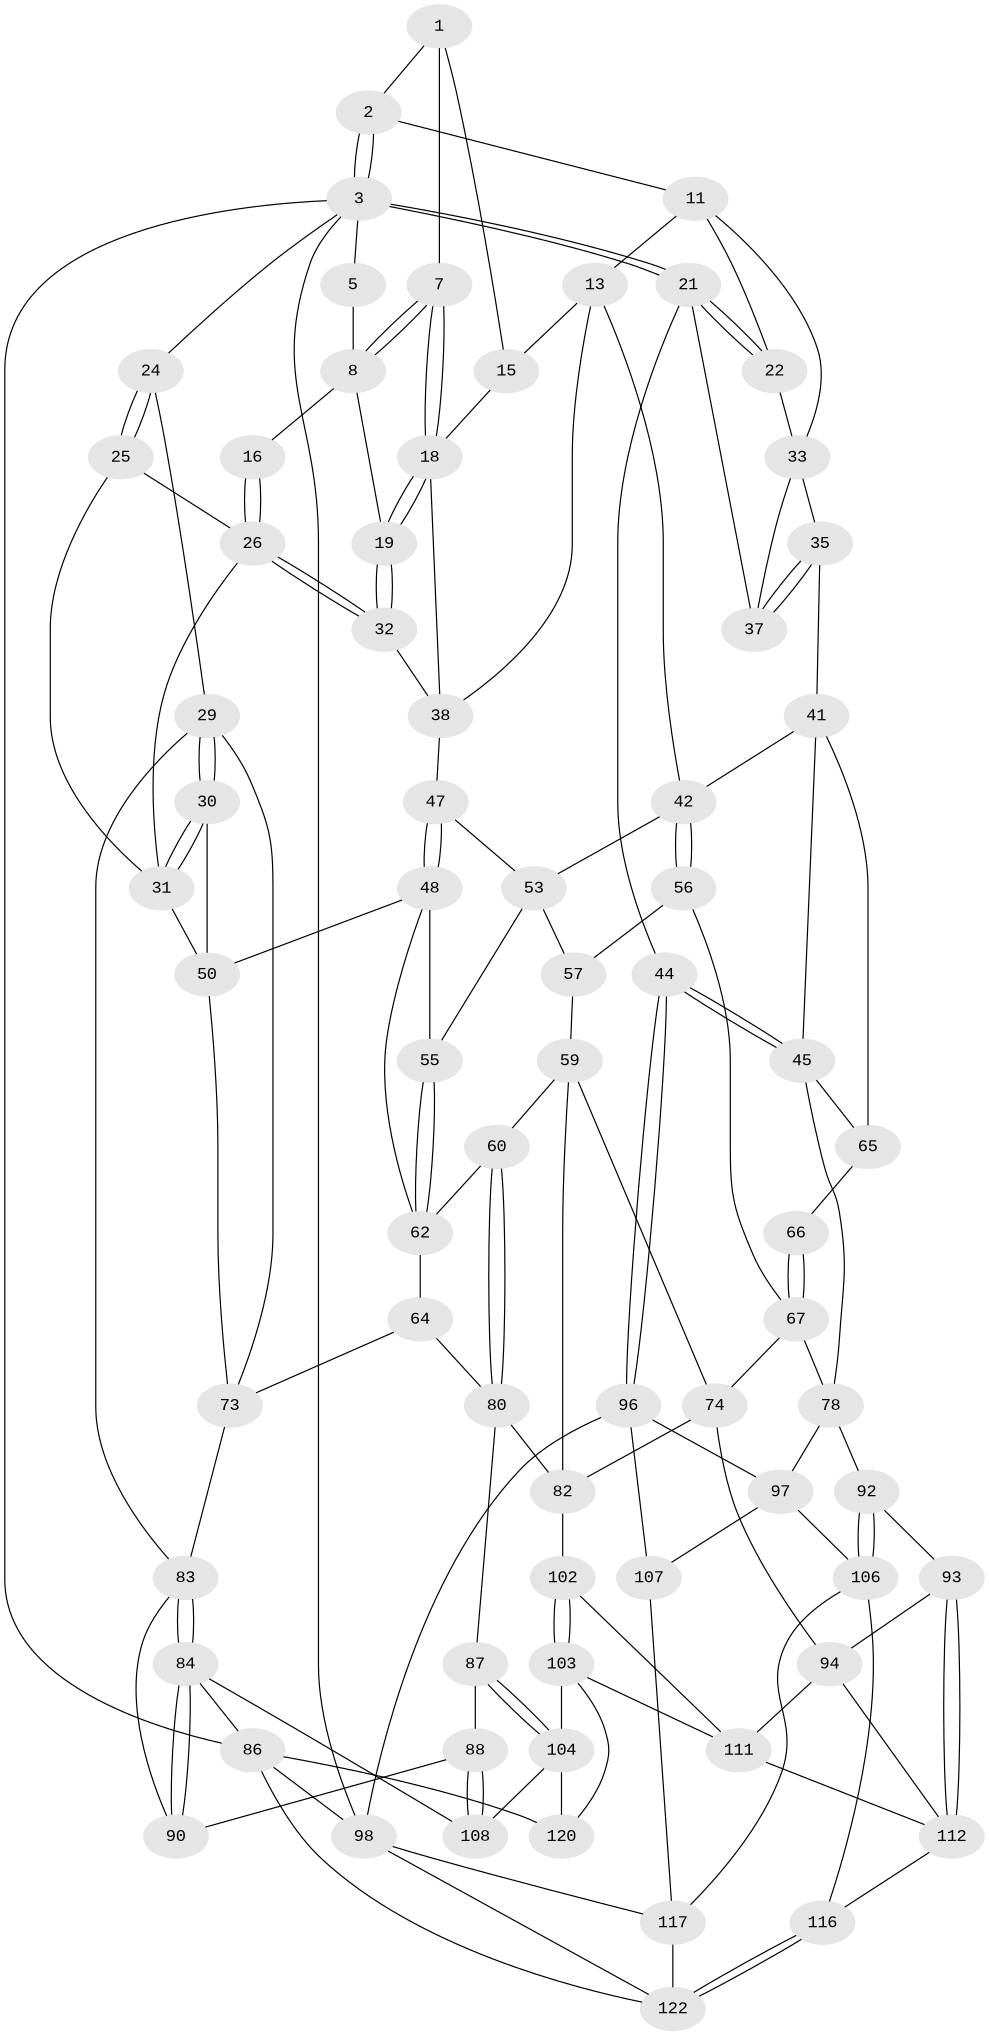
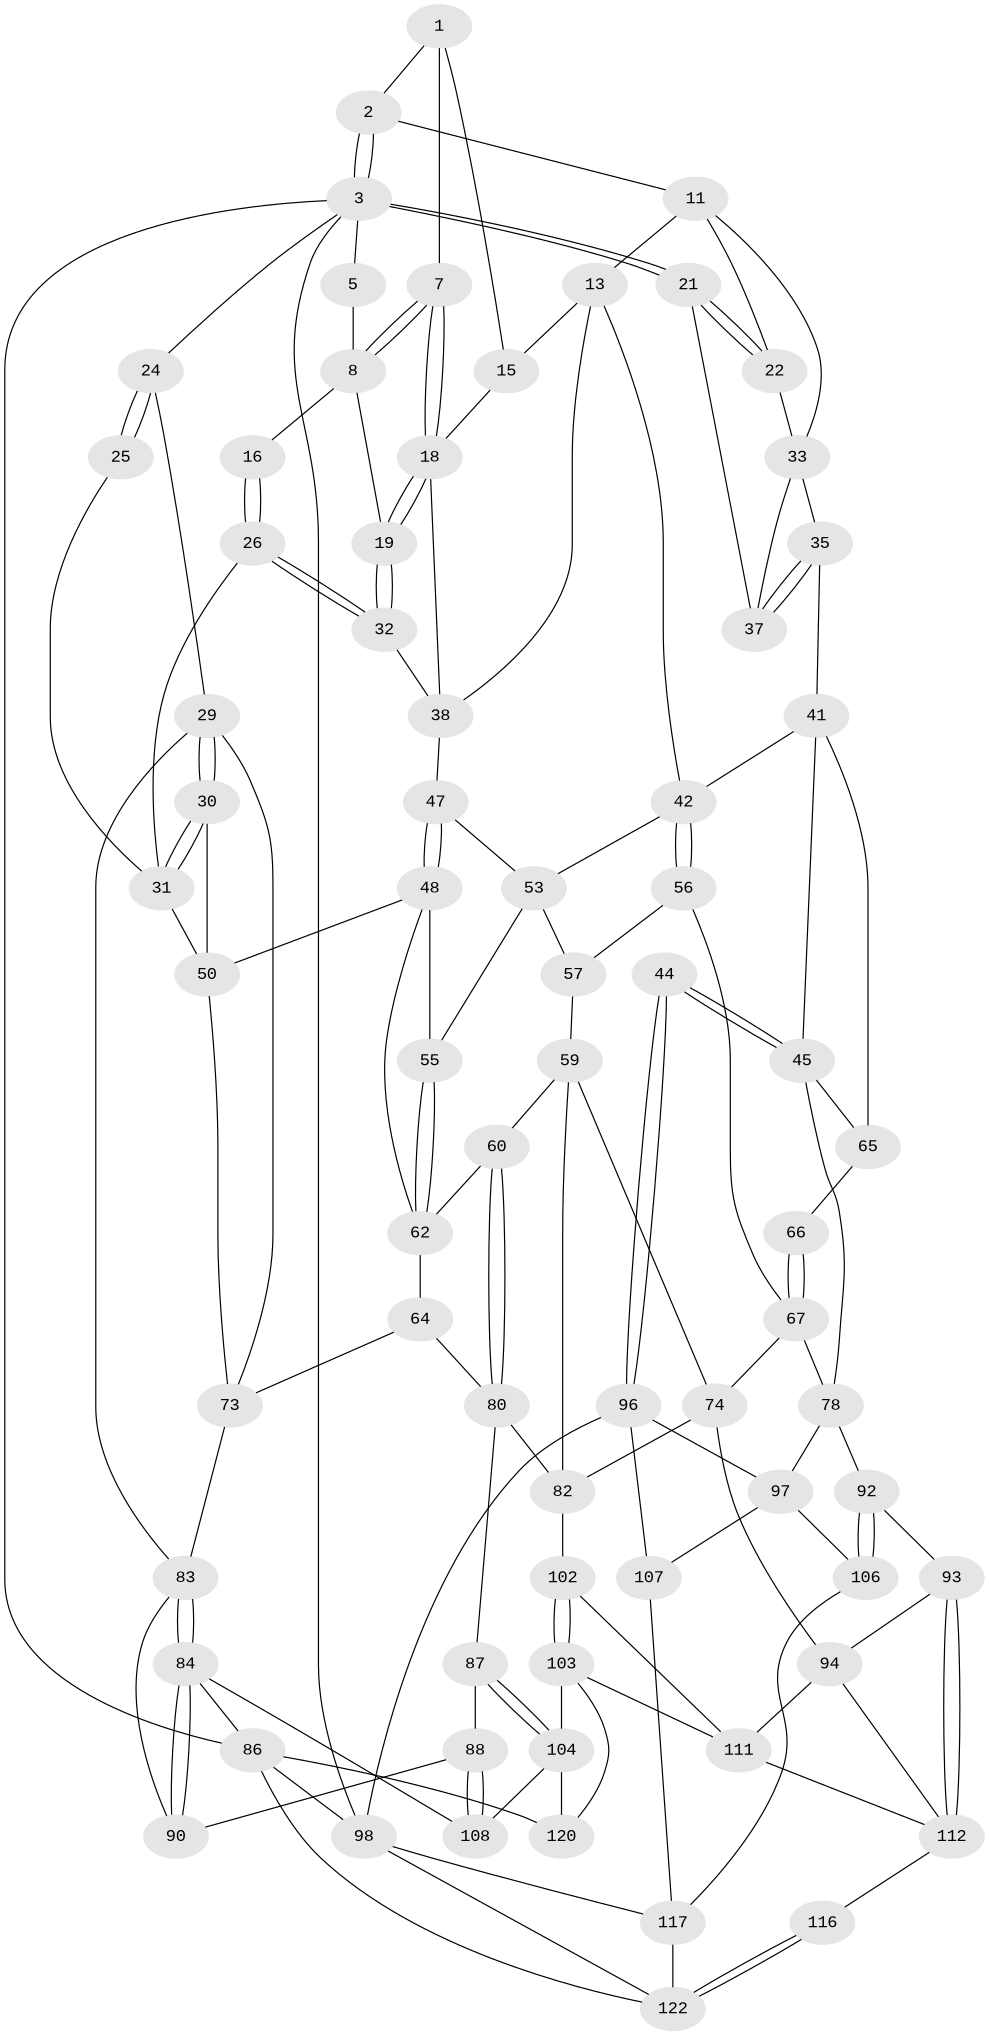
edge "25" -- "26": removed
edge "21" -- "44": removed
edge "106" -- "116": removed
